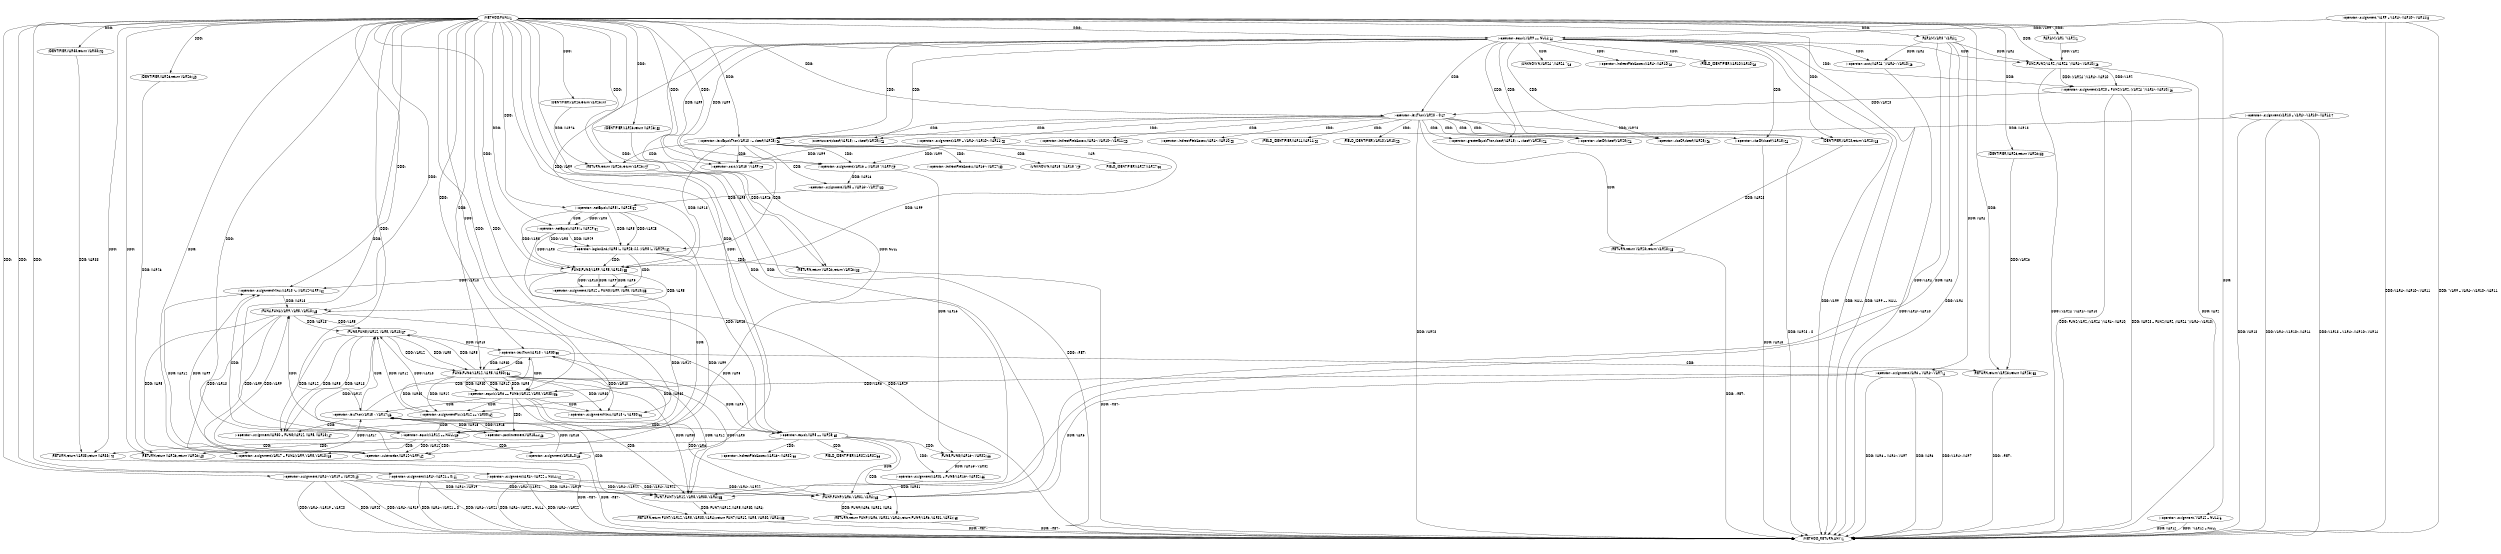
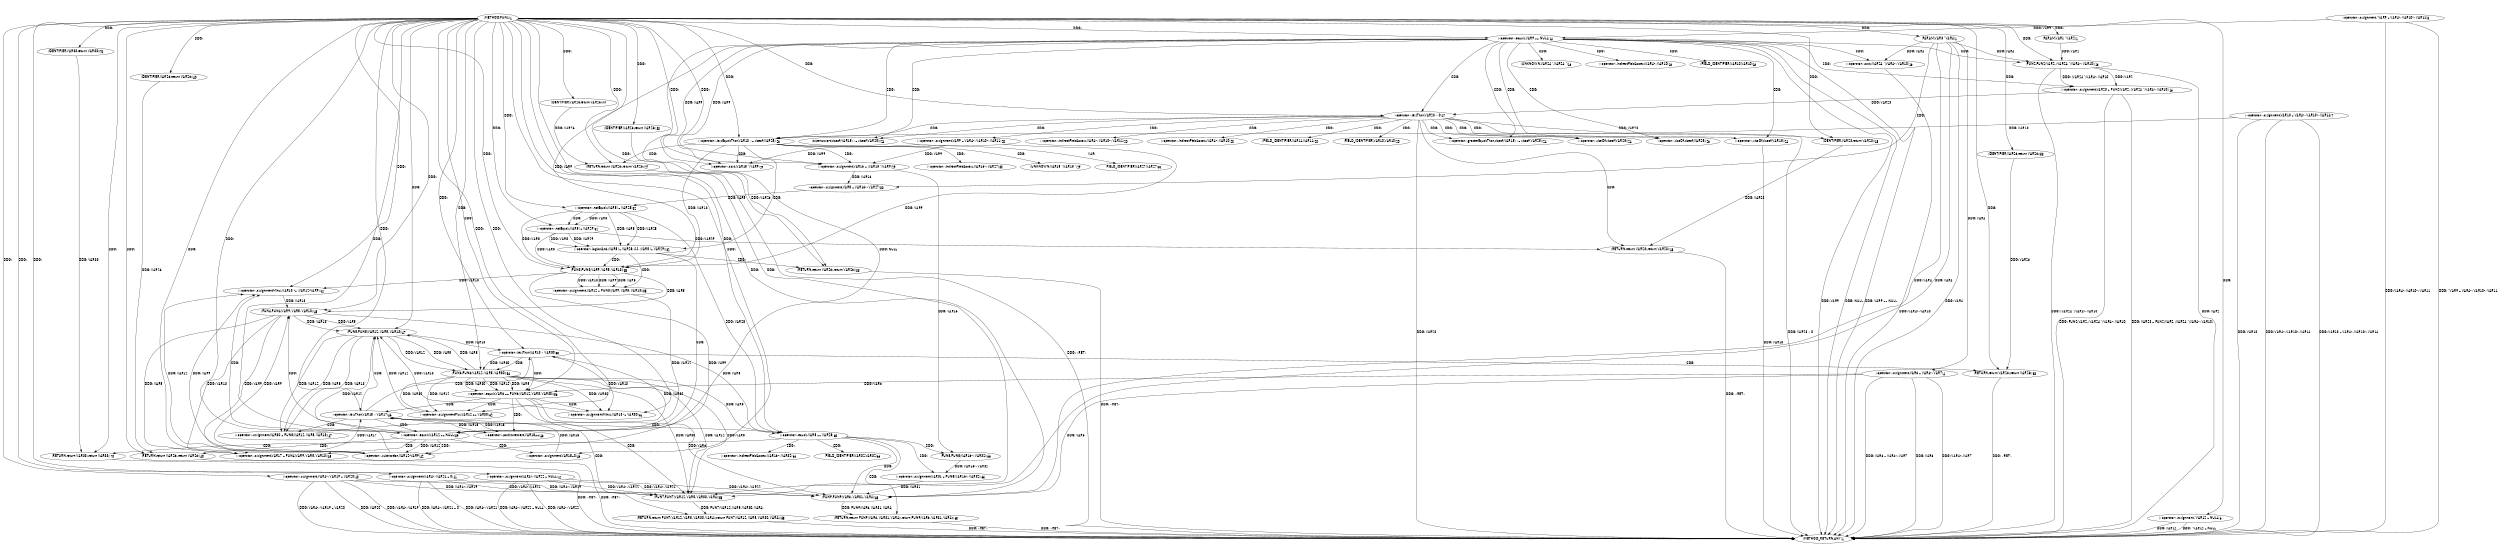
edge "(METHOD,FUN1)" -> "(FUN5,FUN5(VAR12, VAR5, VAR13))": added, label "DDG:"
edge "(<operator>.lessEqualsThan,VAR13 <= sizeof(VAR25))" -> "(<operator>.assignment,VAR5 = VAR16->VAR27)": now "(PARAM,VAR3 *VAR4)" -> "(<operator>.assignment,VAR5 = VAR16->VAR27)"
node "(FUN5,FUN5(VAR12, VAR5, VAR13))": text "37" -> "47"
edge "(<operator>.equals,VAR12 == NULL)" -> "(<operator>.lessThan,VAR18 < VAR17)": reversed
edge "(<operator>.notEquals,VAR5 != VAR29)" -> "(METHOD_RETURN,ANY)": now "(<operator>.notEquals,VAR5 != VAR29)" -> "(RETURN,return VAR23;,return VAR23;)"
